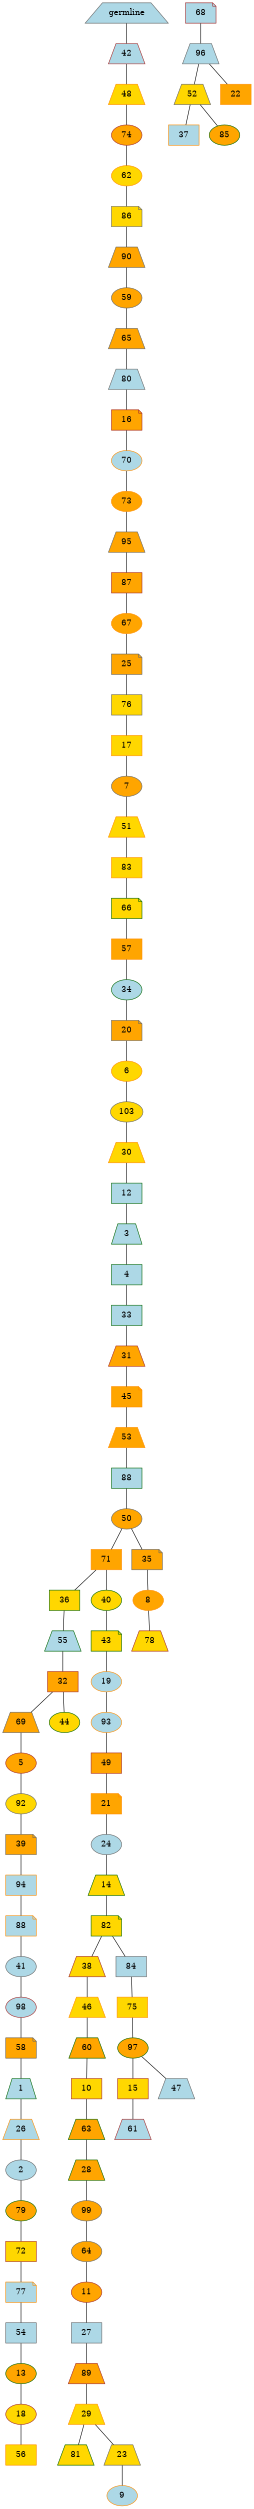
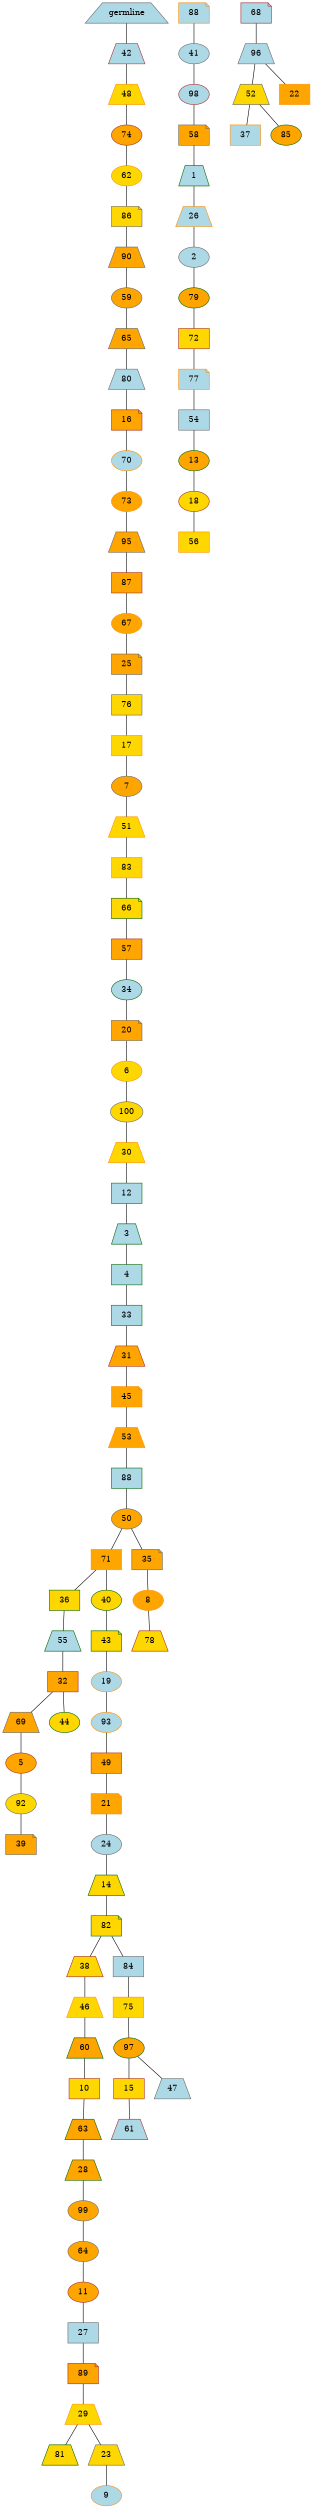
node "57": color darkorange -> brown
node "103": label "103" -> "100"
node "94": removed
node "89": shape trapezium -> note
